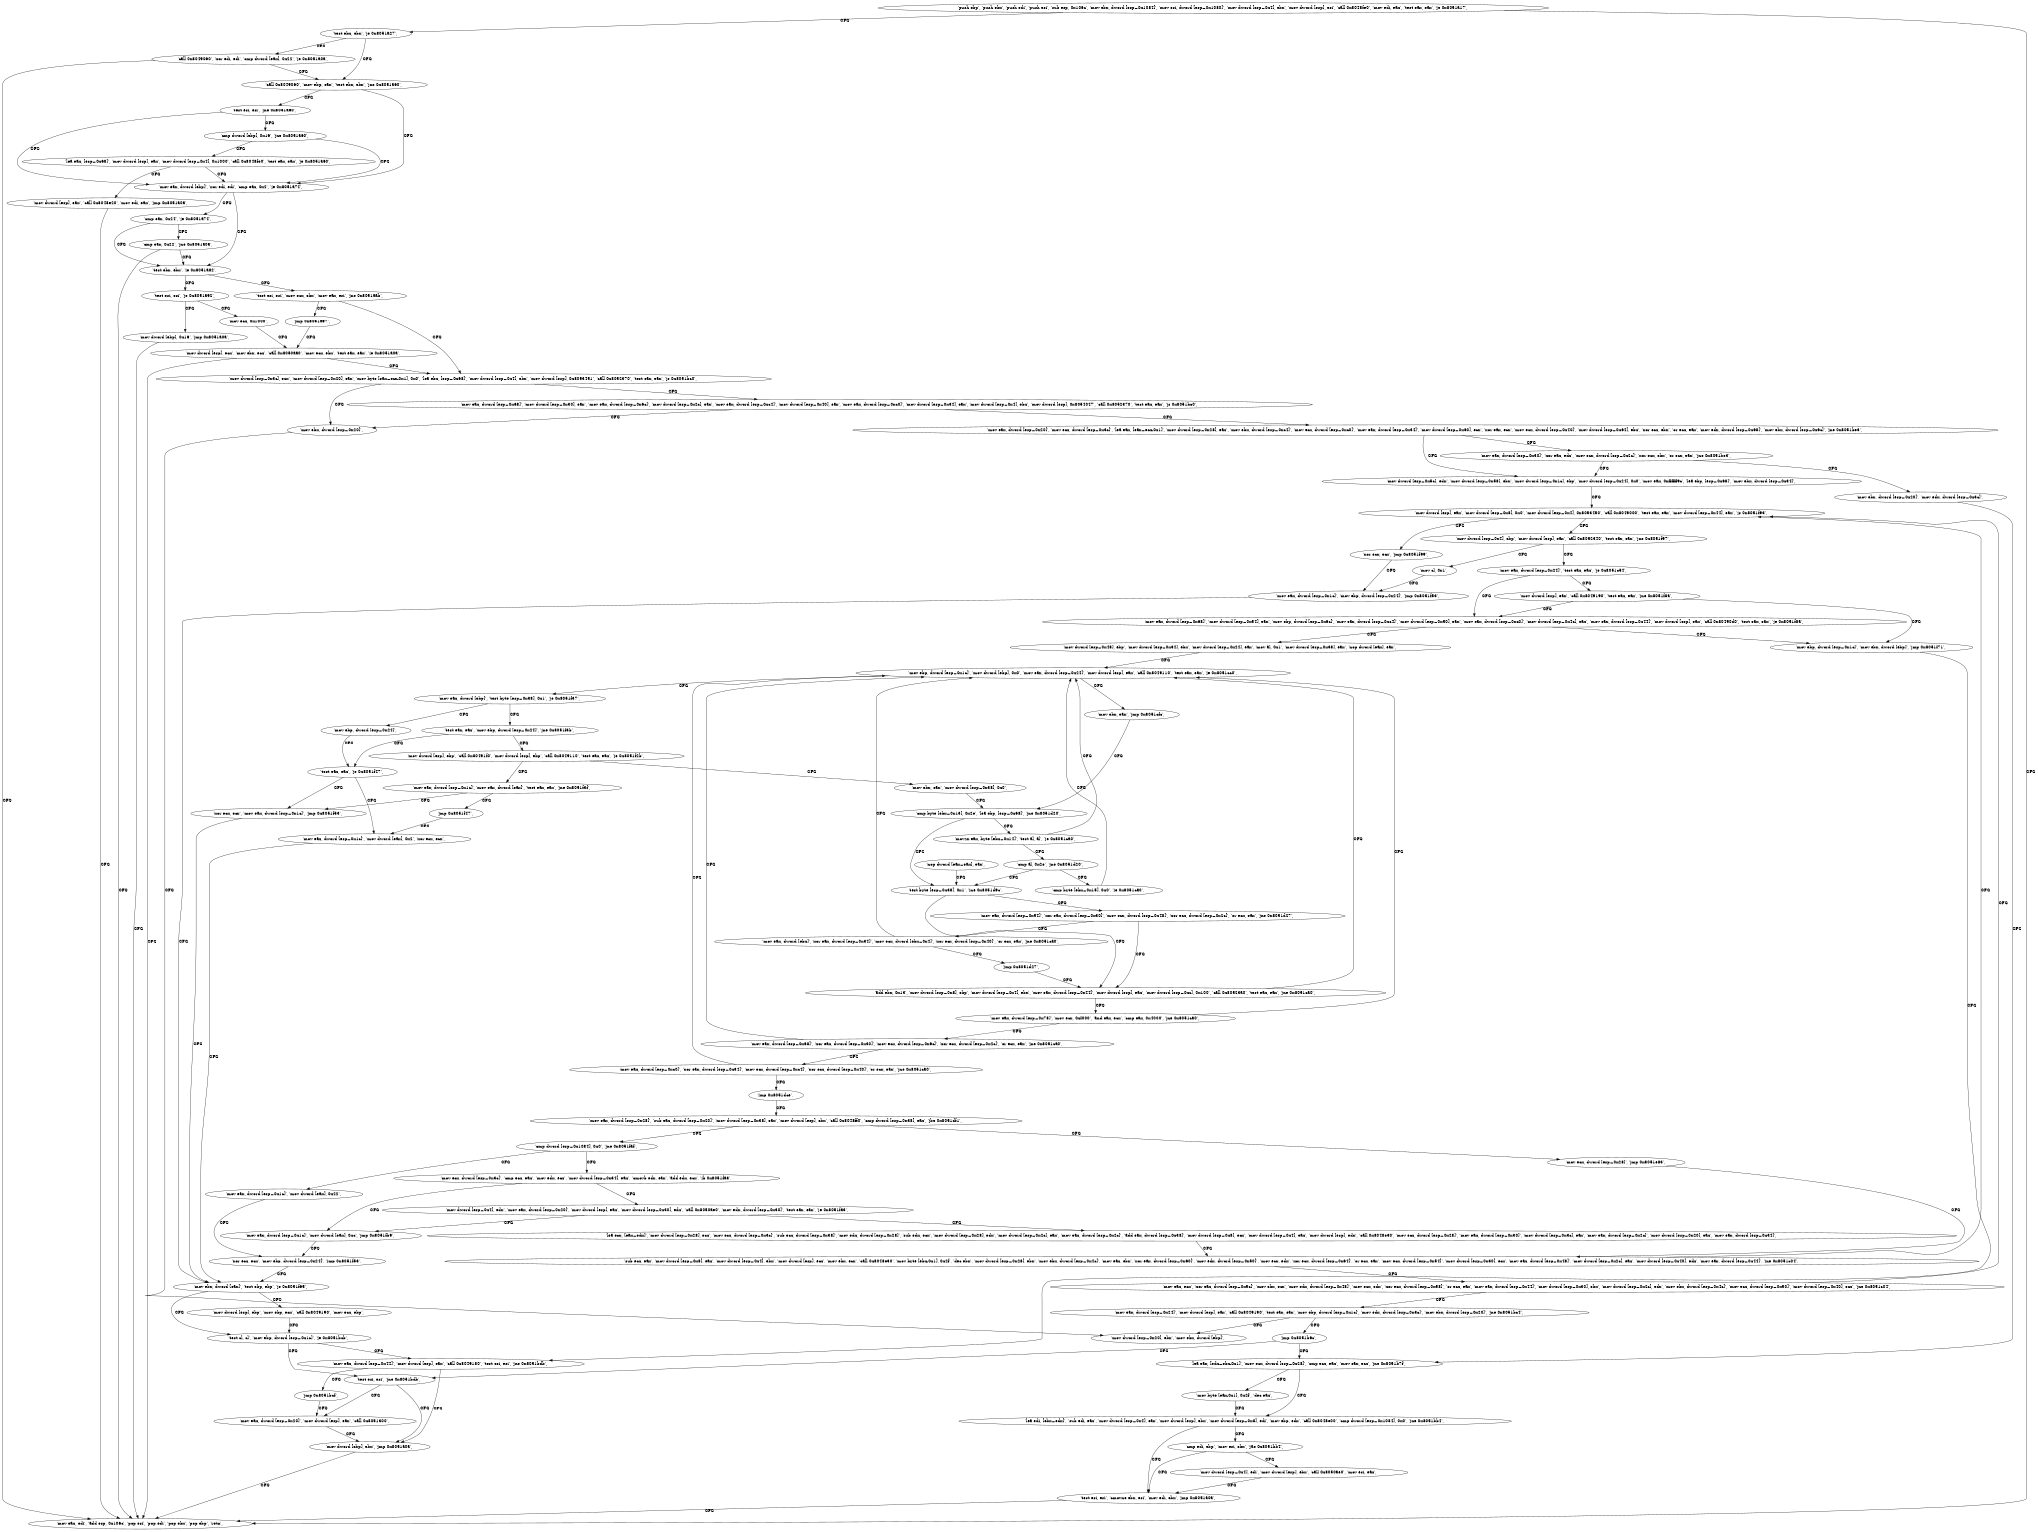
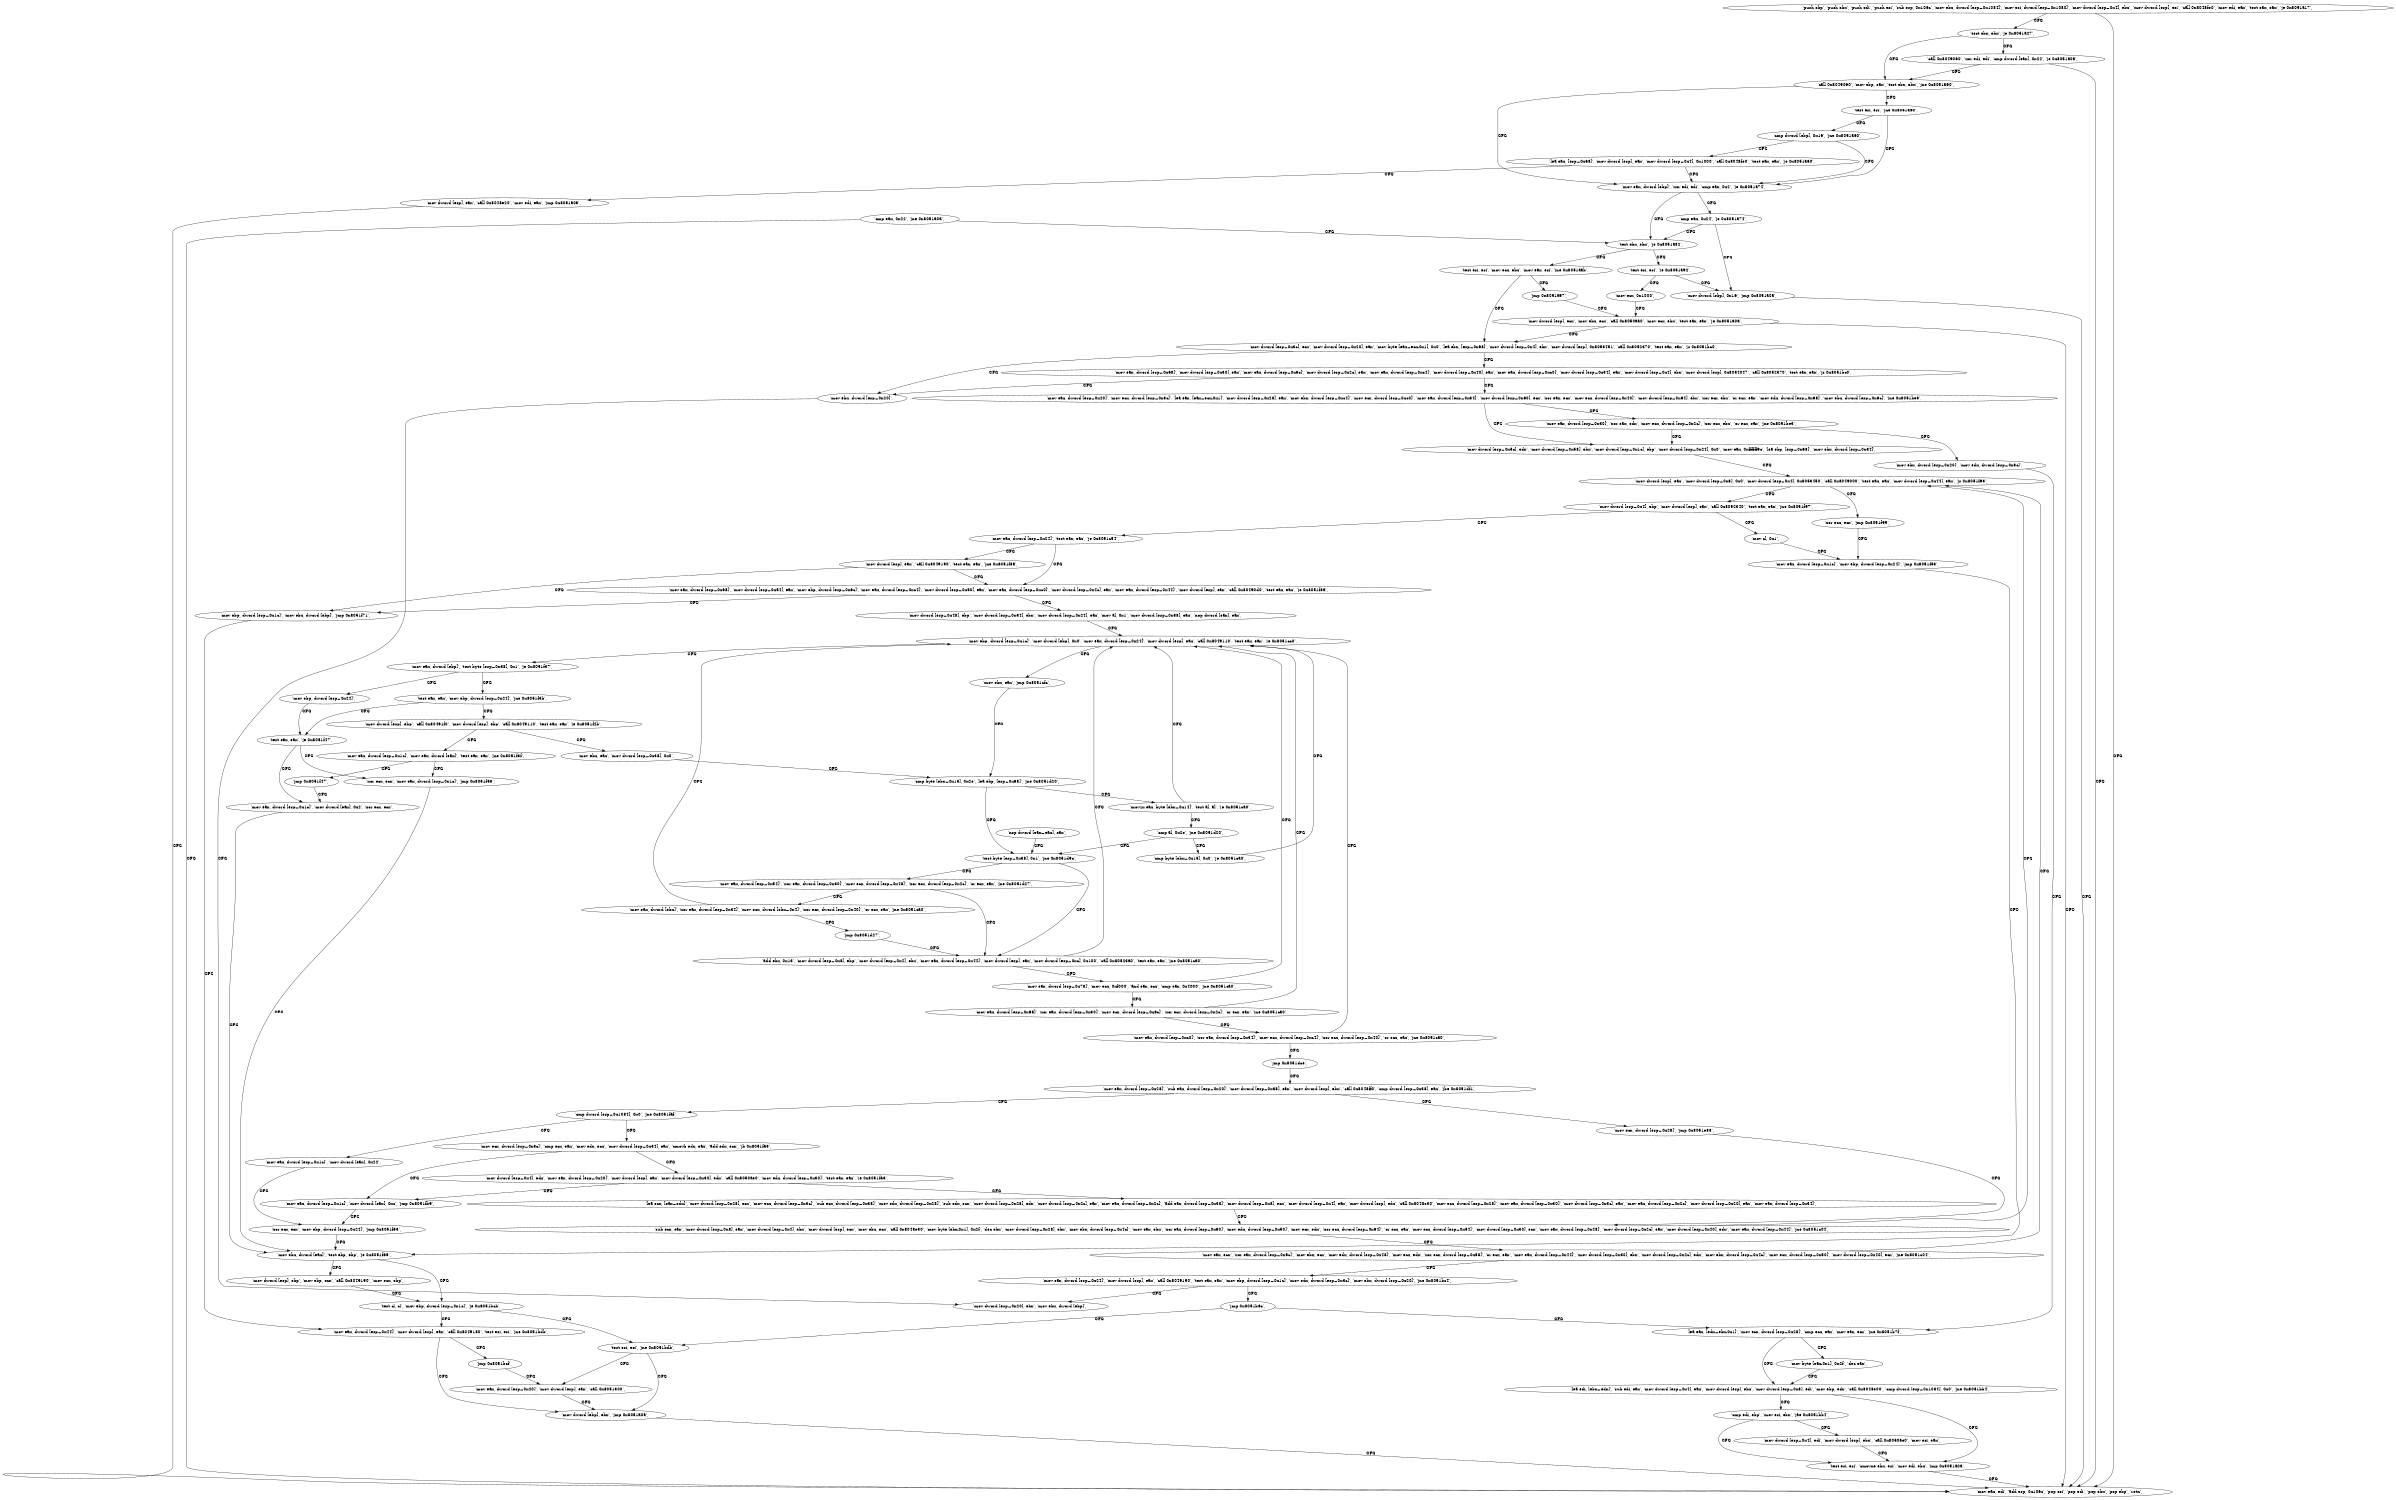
edge "'cmp eax, 0x24', 'je 0x8051a74'," -> "'cmp eax, 0x22', 'jne 0x8051a0a',": now "'cmp eax, 0x24', 'je 0x8051a74'," -> "'mov dword [ebp], 0x16', 'jmp 0x8051a0a',"
